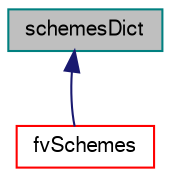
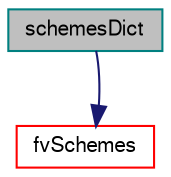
edge "fvSchemes" -> "schemesDict": reversed
